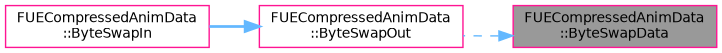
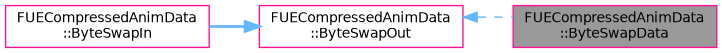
edge "FUECompressedAnimData ::ByteSwapOut" -> "FUECompressedAnimData ::ByteSwapData": reversed
